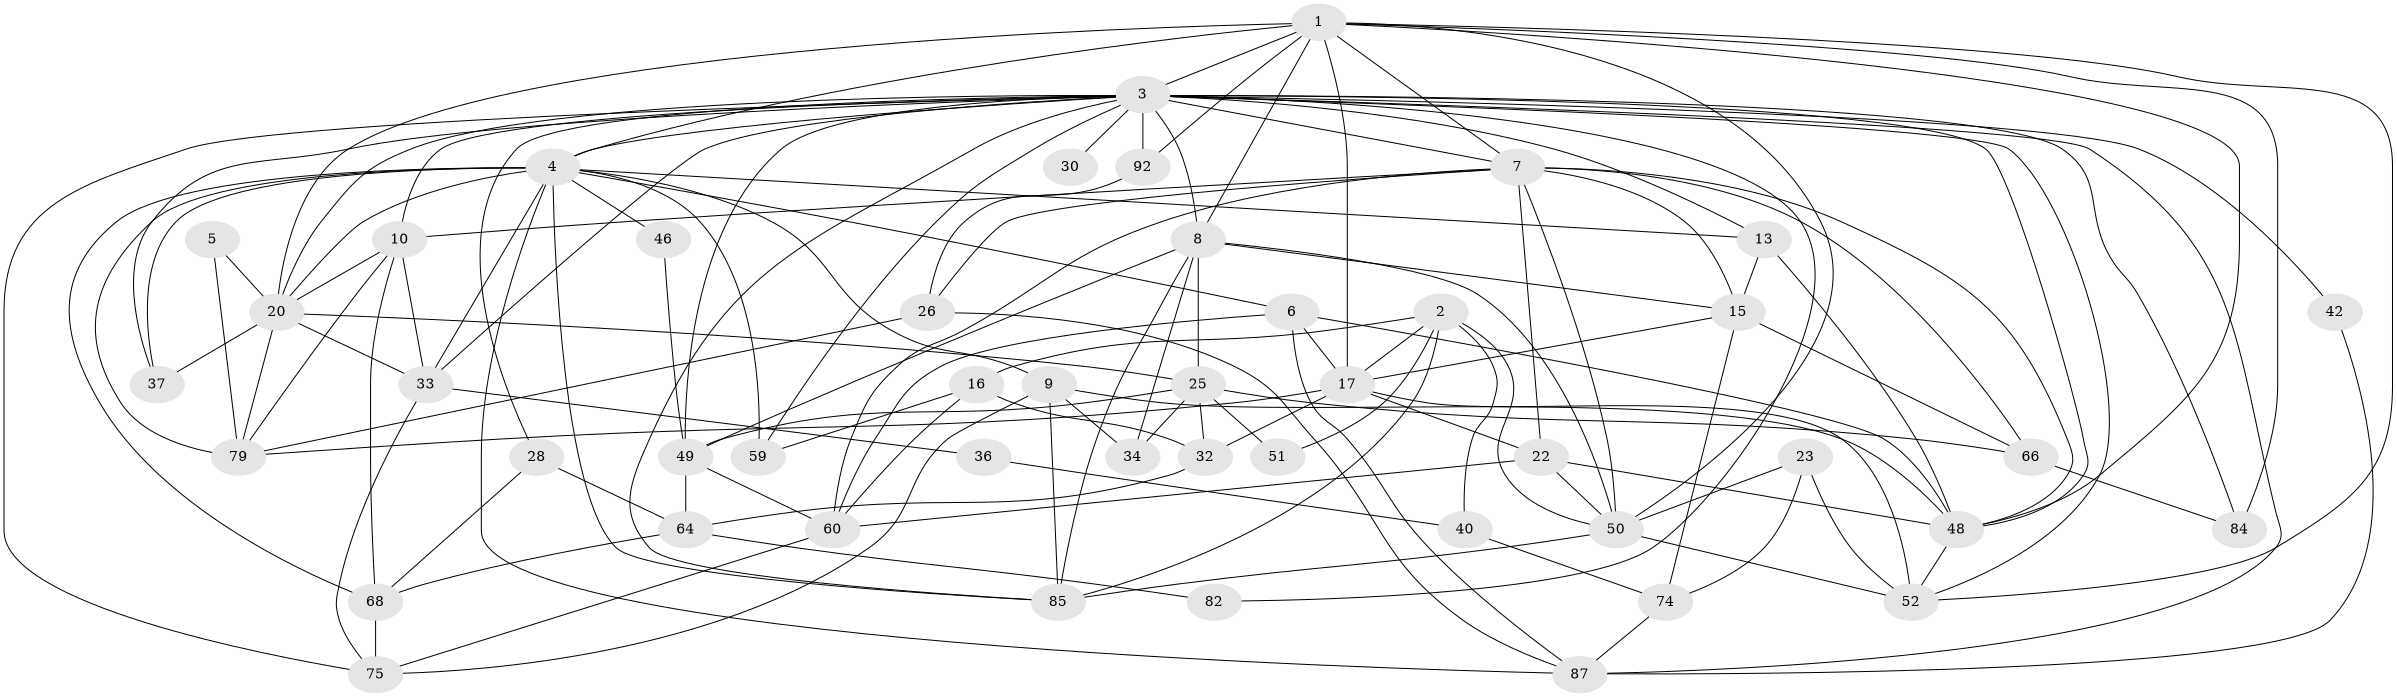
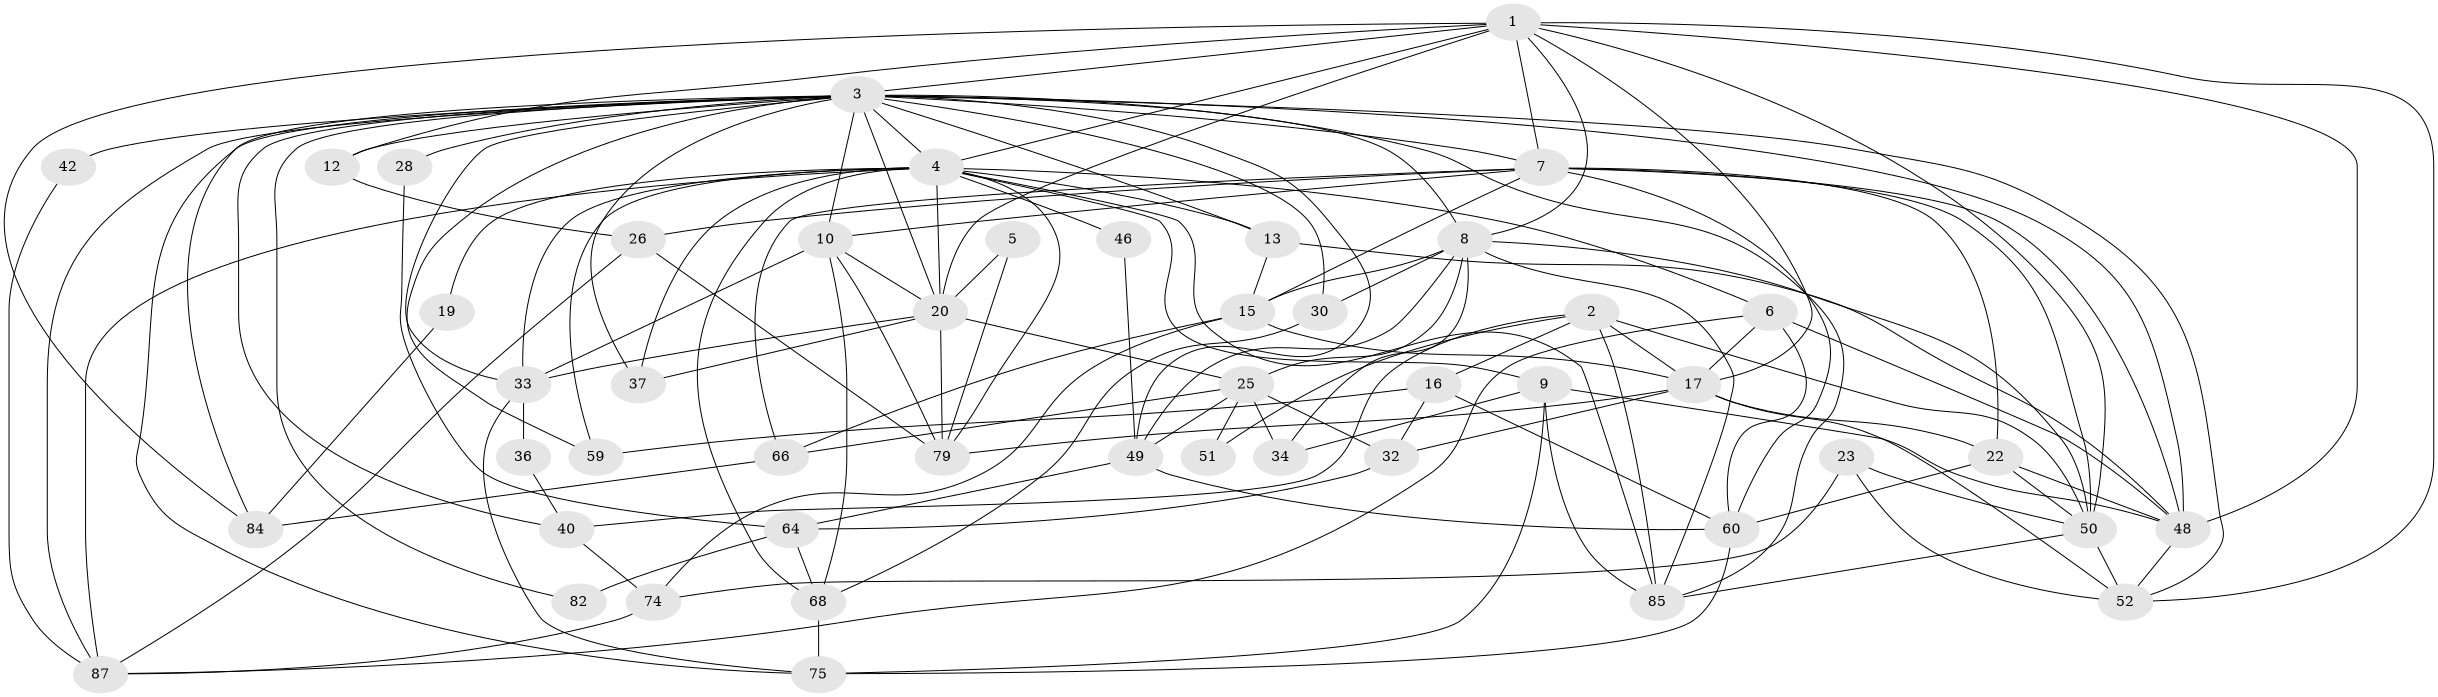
edge "3" -- "40": added
node "92": label "92" -> "12"
edge "8" -- "30": added
node "19": added
edge "28" -- "68": now "30" -- "68"
